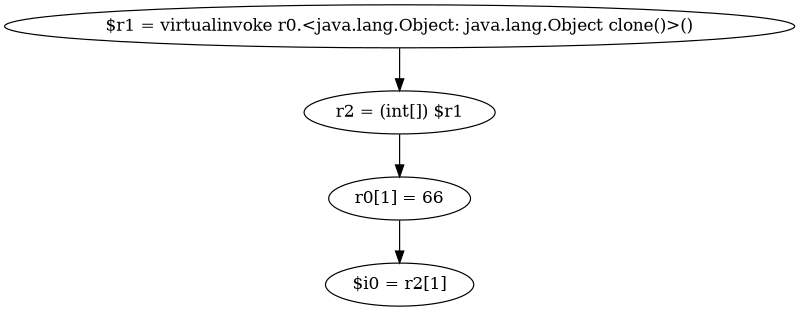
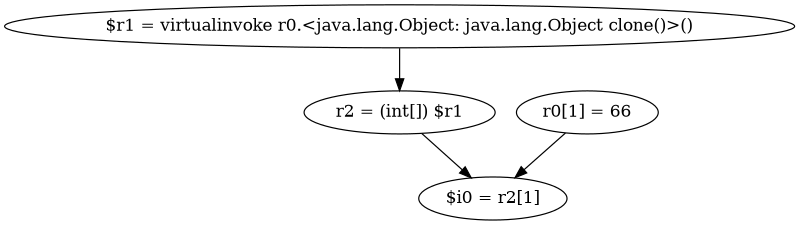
edge "r2 = (int[]) $r1" -> "r0[1] = 66": now "r2 = (int[]) $r1" -> "$i0 = r2[1]"
